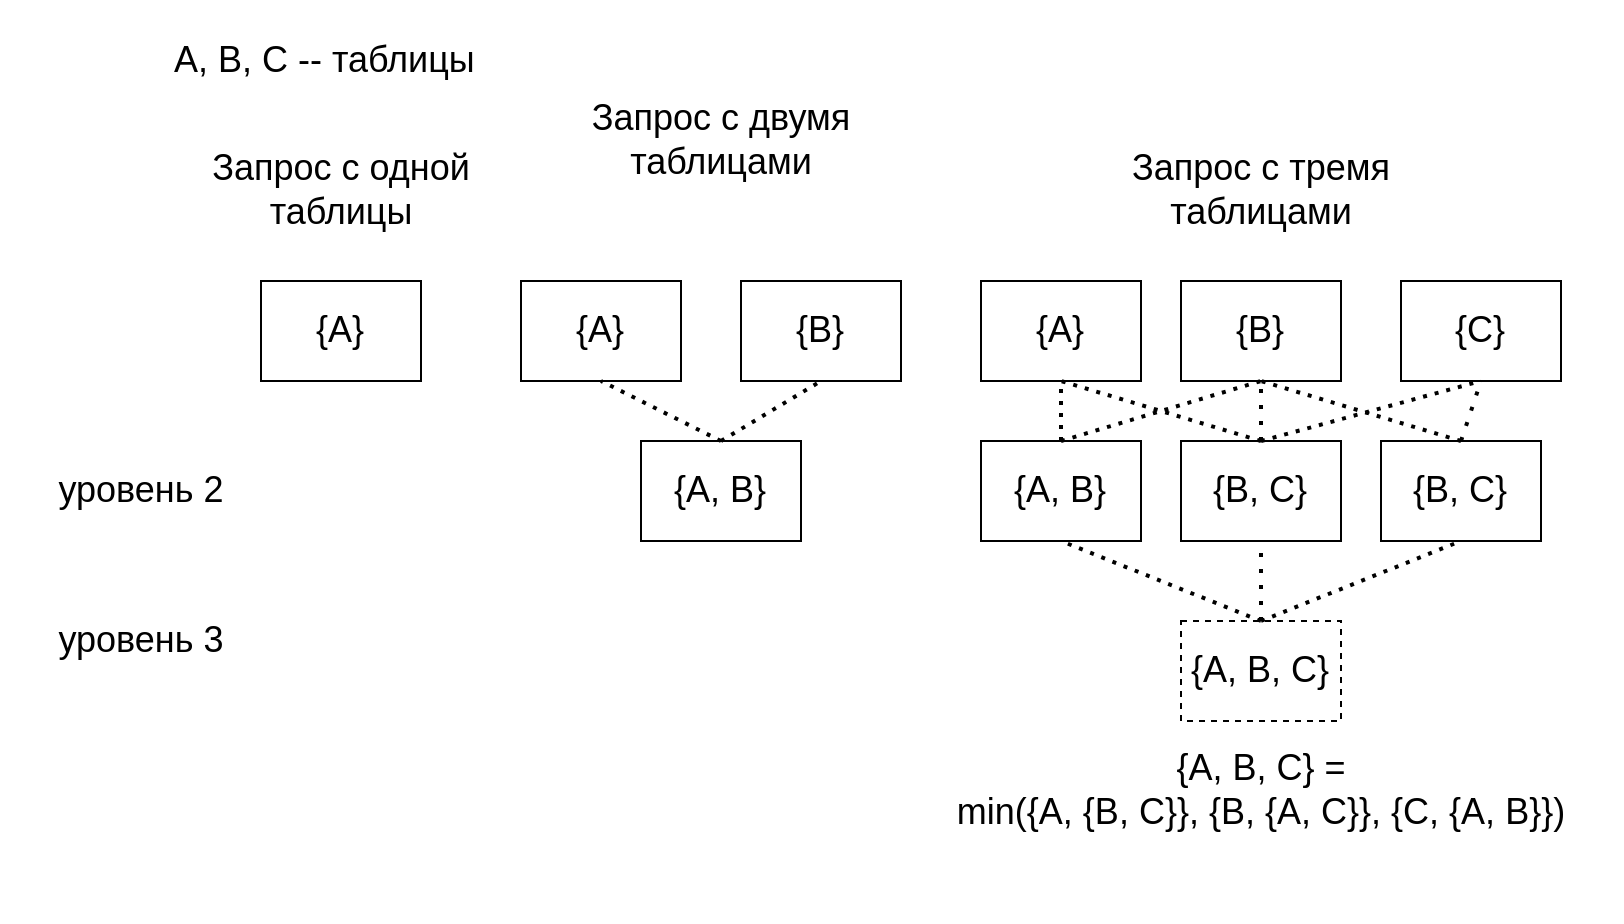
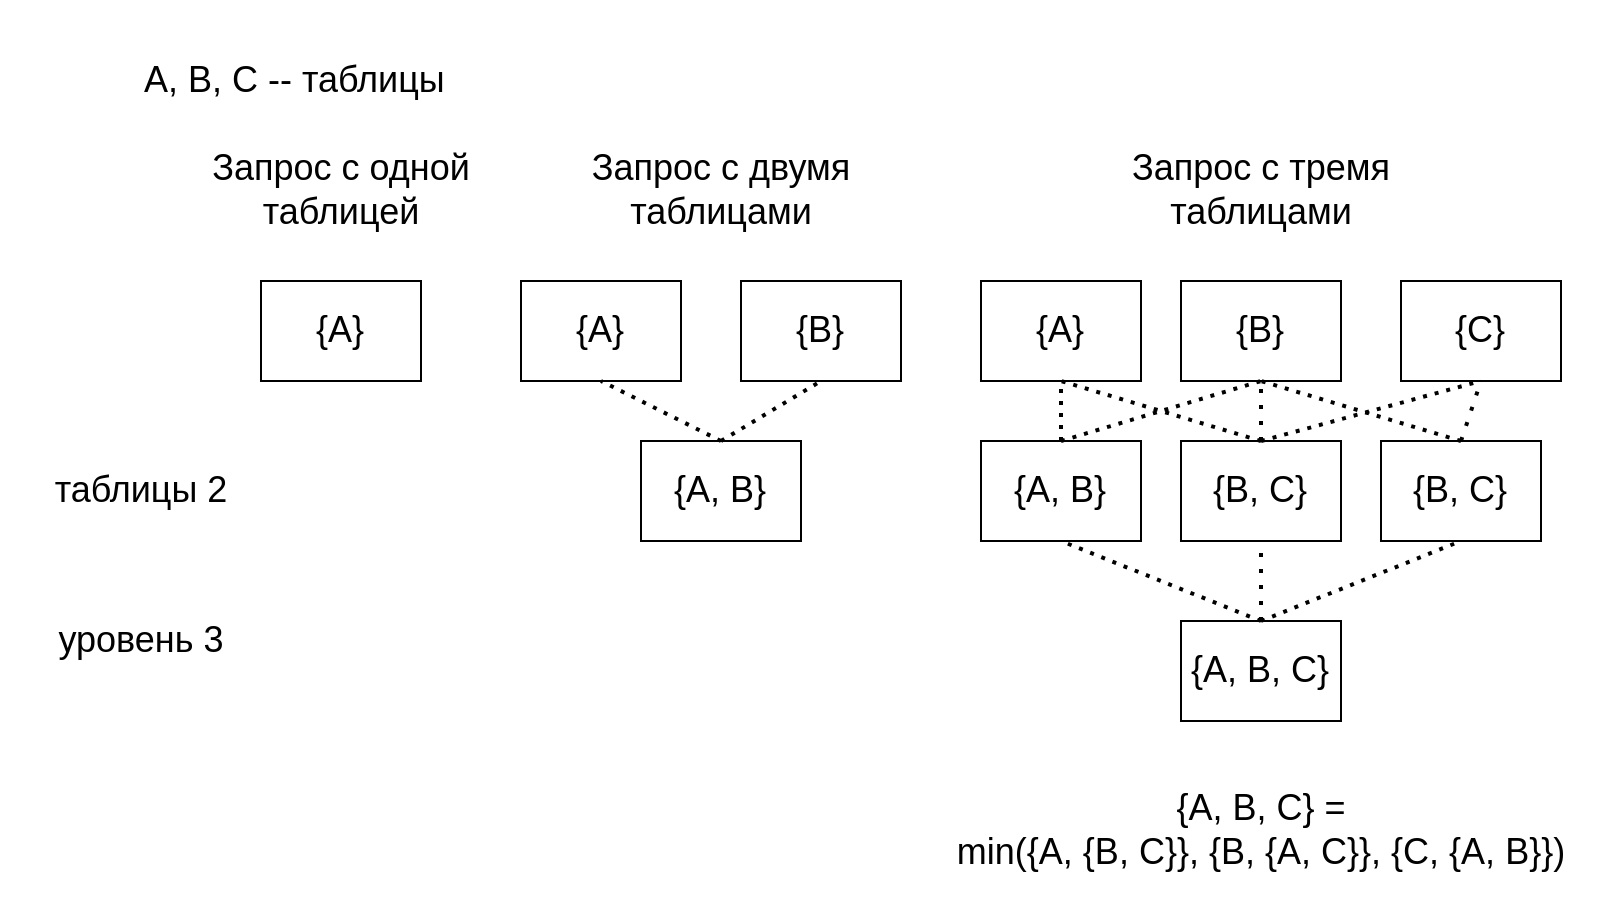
node "A, B, C -- таблицы": moved (341, 61) -> (311, 81)
node "Запрос с двумя таблицами": moved (721, 141) -> (721, 191)
node "Запрос с одной таблицы": label "Запрос с одной таблицы" -> "Запрос с одной таблицей"
node "уровень 2": label "уровень 2" -> "таблицы 2"
node "{A, B, C}": style dashed -> solid
node "{A, B, C} = min({A, {B, C}}, {B, {A, C}}, {C, {A, B}})": moved (1261, 791) -> (1261, 831)
